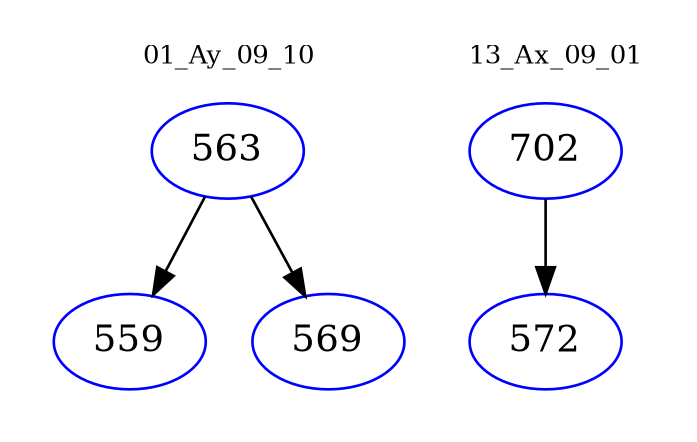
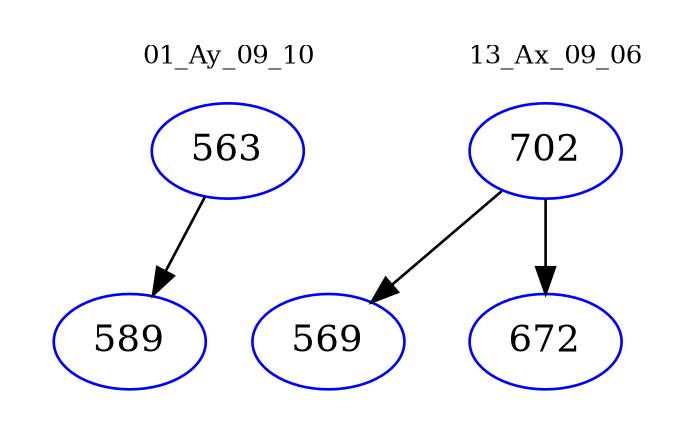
cluster "13_Ax_09_01": label "13_Ax_09_01" -> "13_Ax_09_06"
edge "563" -> "569": now "702" -> "569"
node "559": label "559" -> "589"
node "572": label "572" -> "672"
